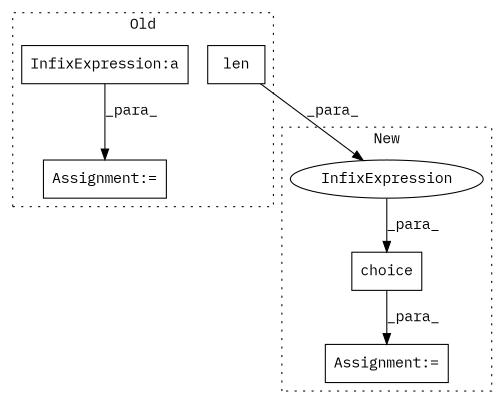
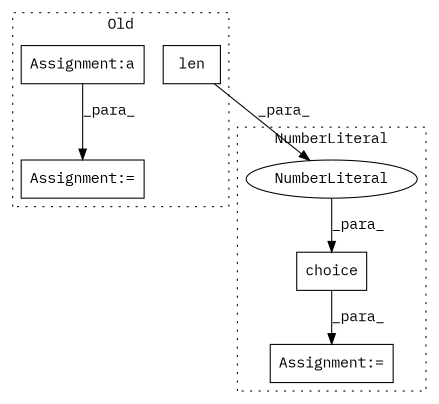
node "InfixExpression:a": label "InfixExpression:a" -> "Assignment:a"
cluster "New": label "New" -> "NumberLiteral"
node "InfixExpression": label "InfixExpression" -> "NumberLiteral"
